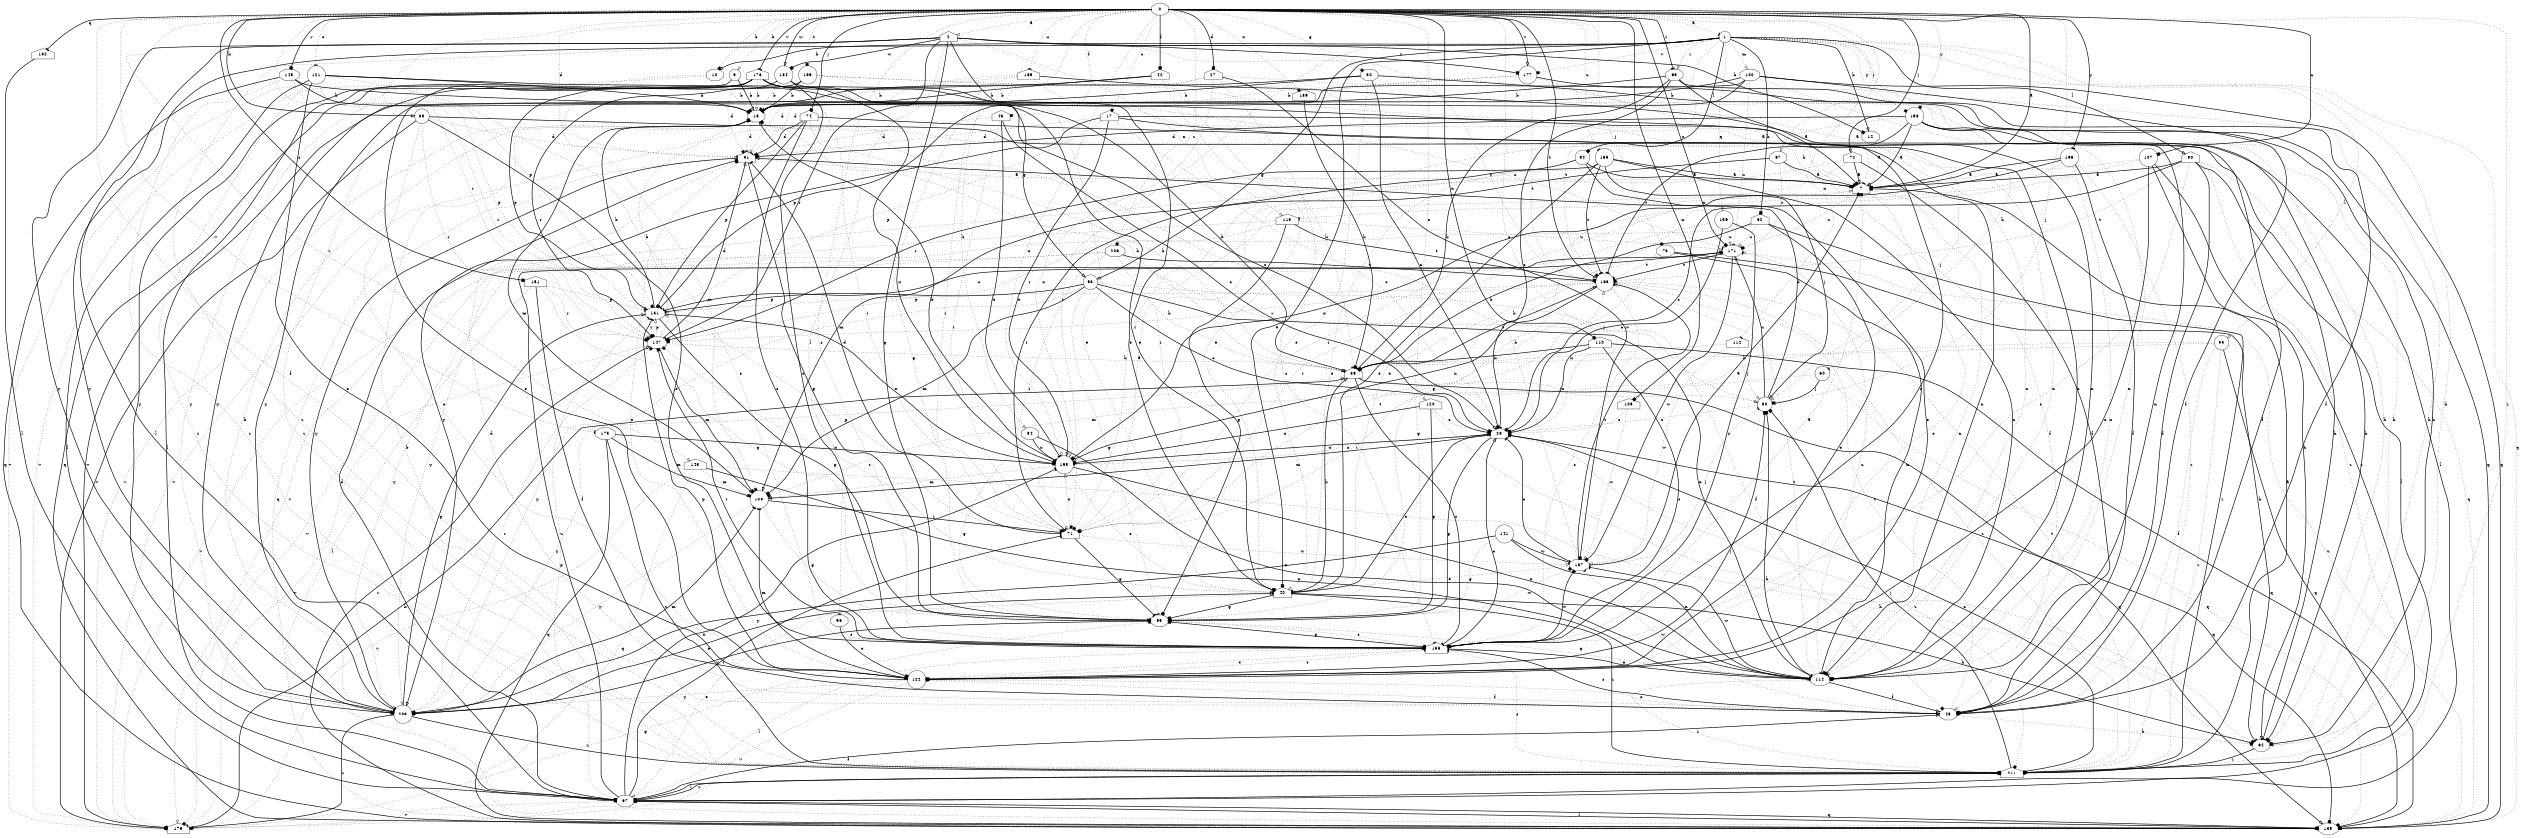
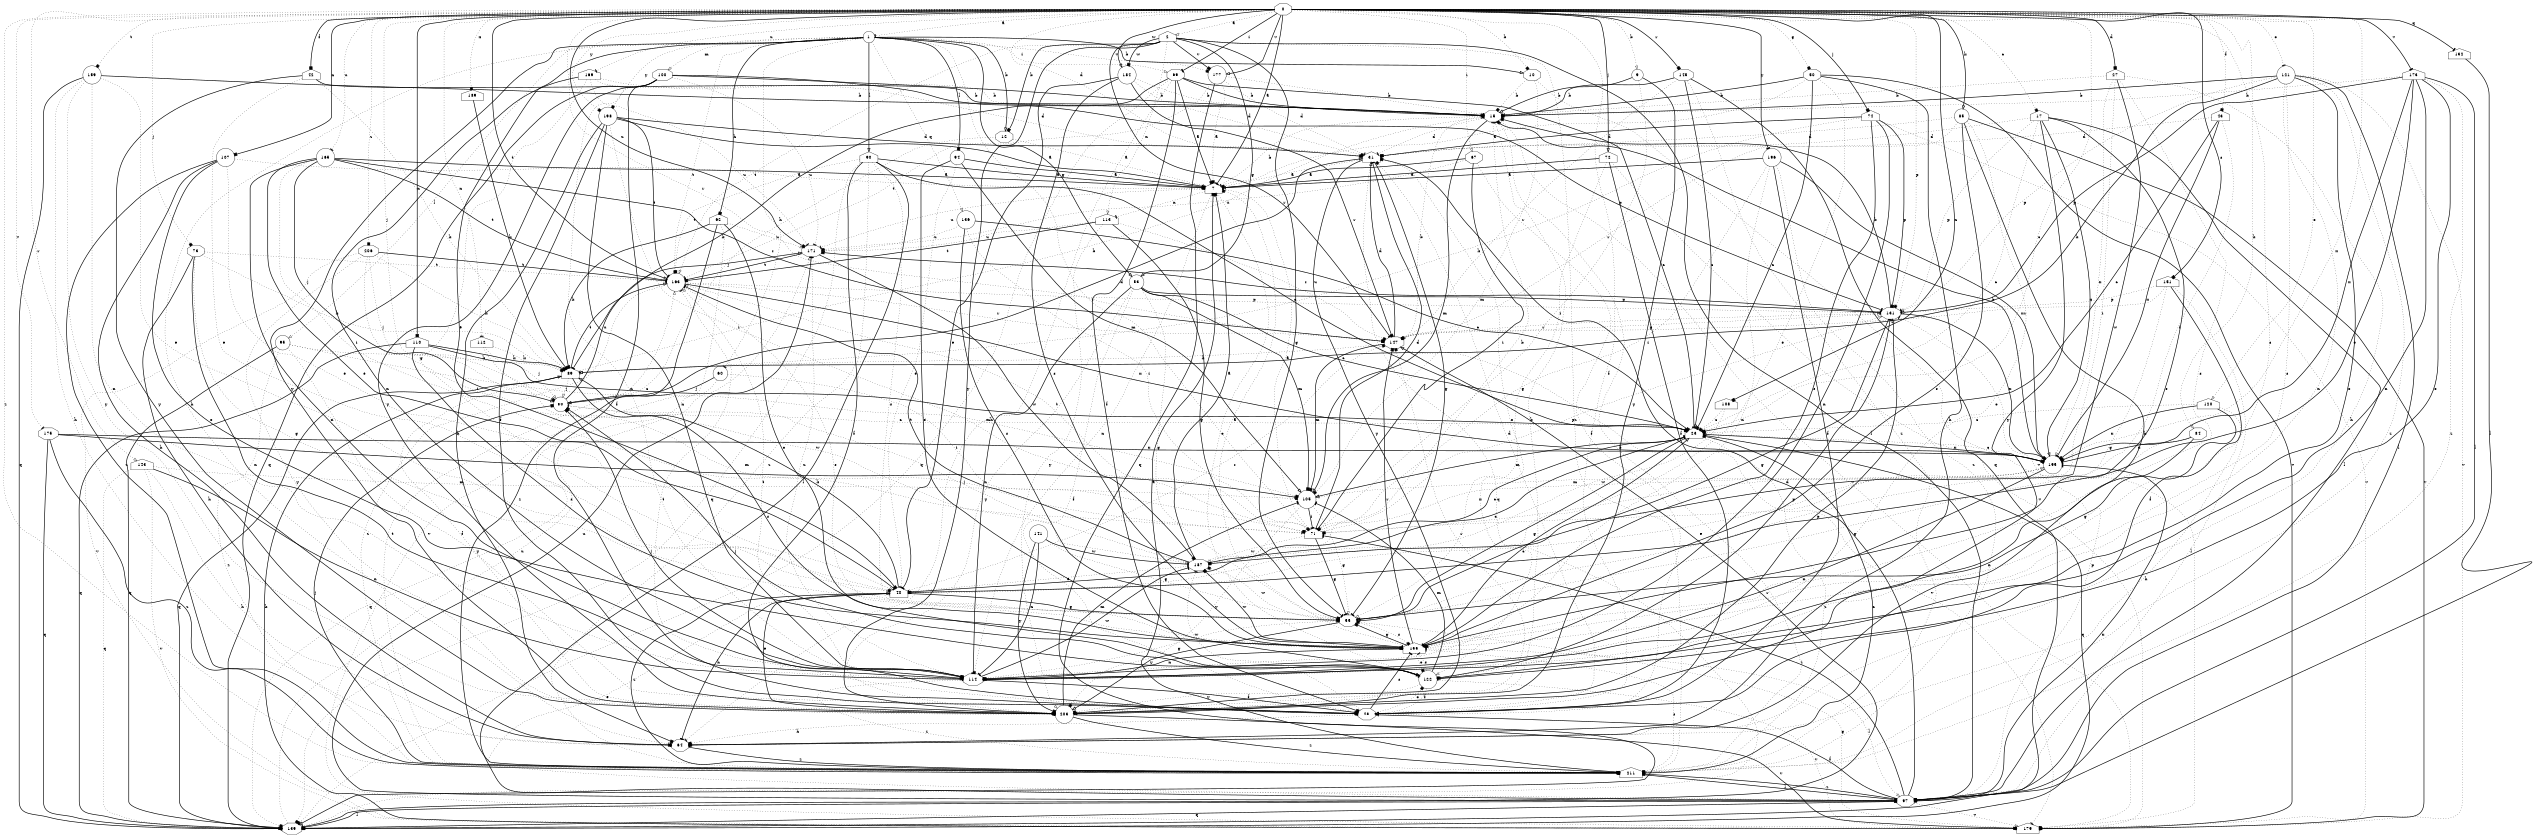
edge "1" -> "139": now "69" -> "139"
node "96": removed
